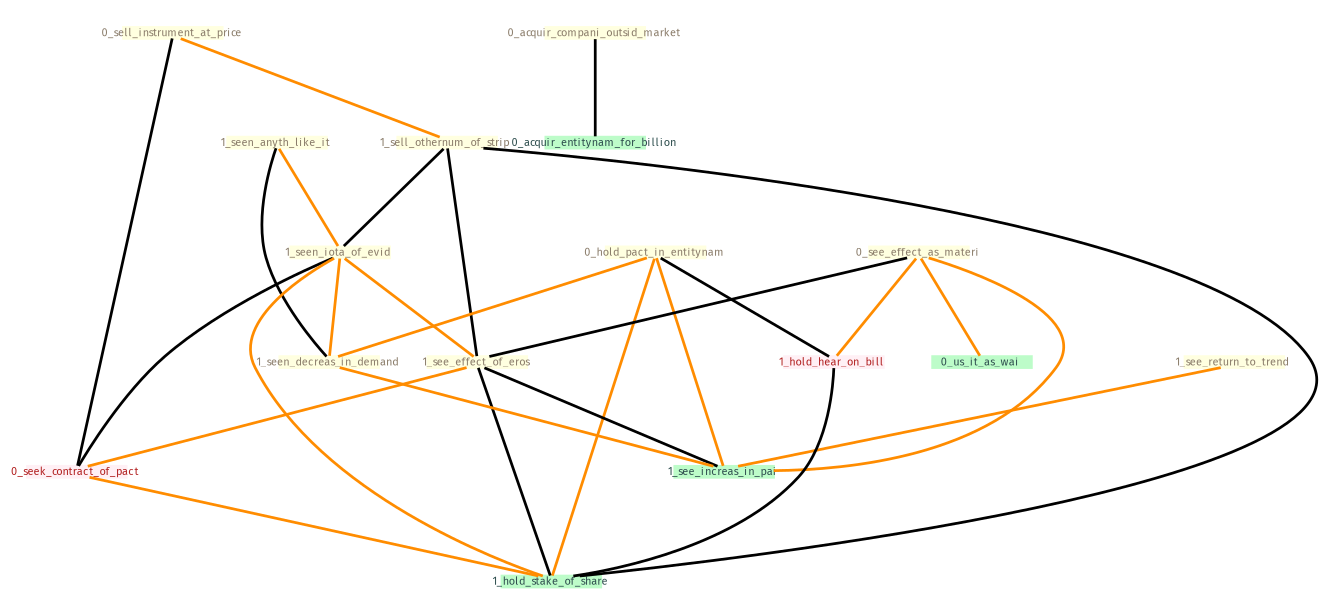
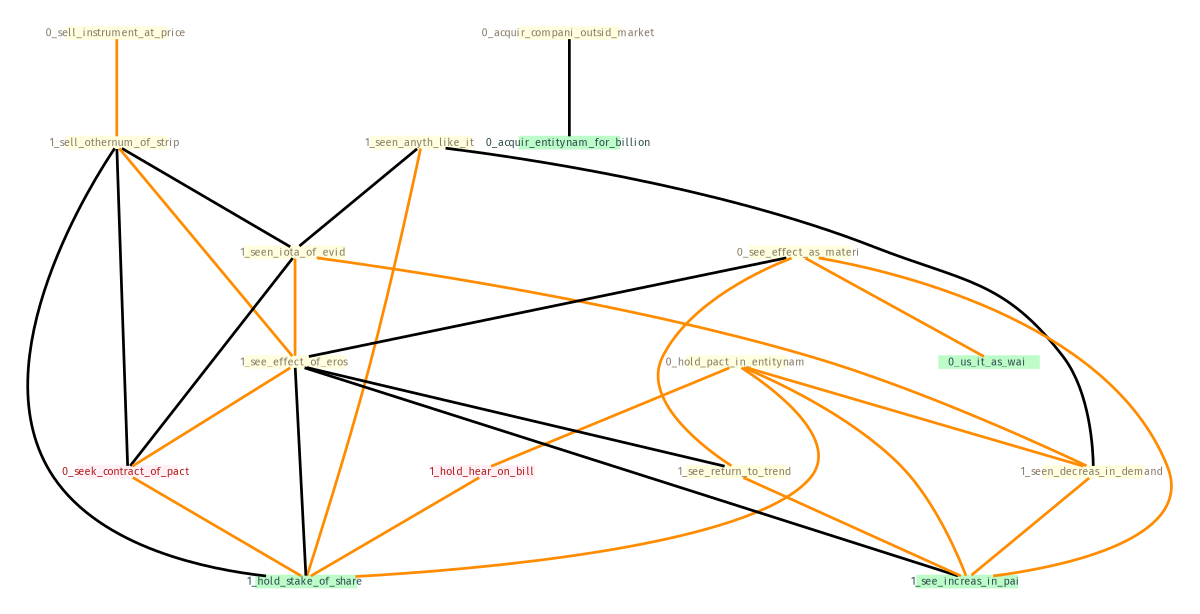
edge "1_seen_anyth_like_it" -- "1_seen_iota_of_evid": color darkorange -> black
edge "0_sell_instrument_at_price" -- "0_seek_contract_of_pact": now "1_sell_othernum_of_strip" -- "0_seek_contract_of_pact"
edge "1_sell_othernum_of_strip" -- "1_see_effect_of_eros": color black -> darkorange
edge "0_see_effect_as_materi" -- "1_hold_hear_on_bill": now "0_see_effect_as_materi" -- "1_see_return_to_trend"
edge "0_hold_pact_in_entitynam" -- "1_hold_hear_on_bill": color black -> darkorange
edge "1_see_effect_of_eros" -- "1_see_return_to_trend": added
edge "1_seen_iota_of_evid" -- "1_hold_stake_of_share": now "1_seen_anyth_like_it" -- "1_hold_stake_of_share"
edge "1_hold_hear_on_bill" -- "1_hold_stake_of_share": color black -> darkorange
